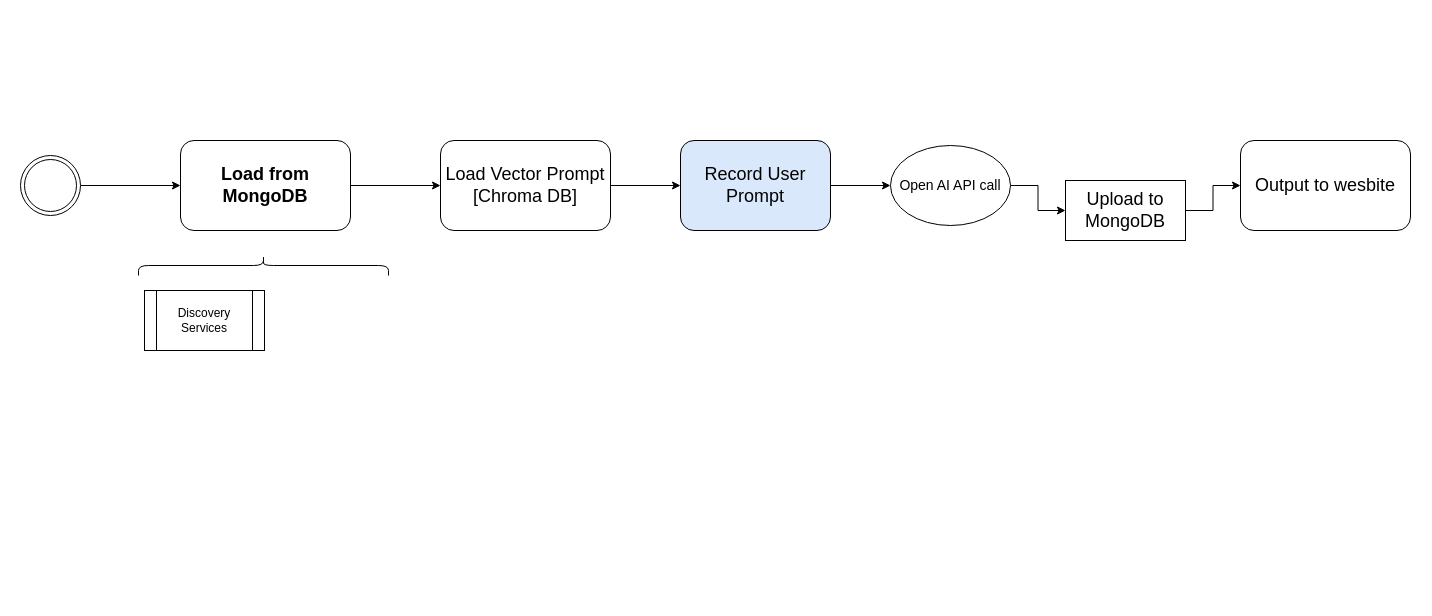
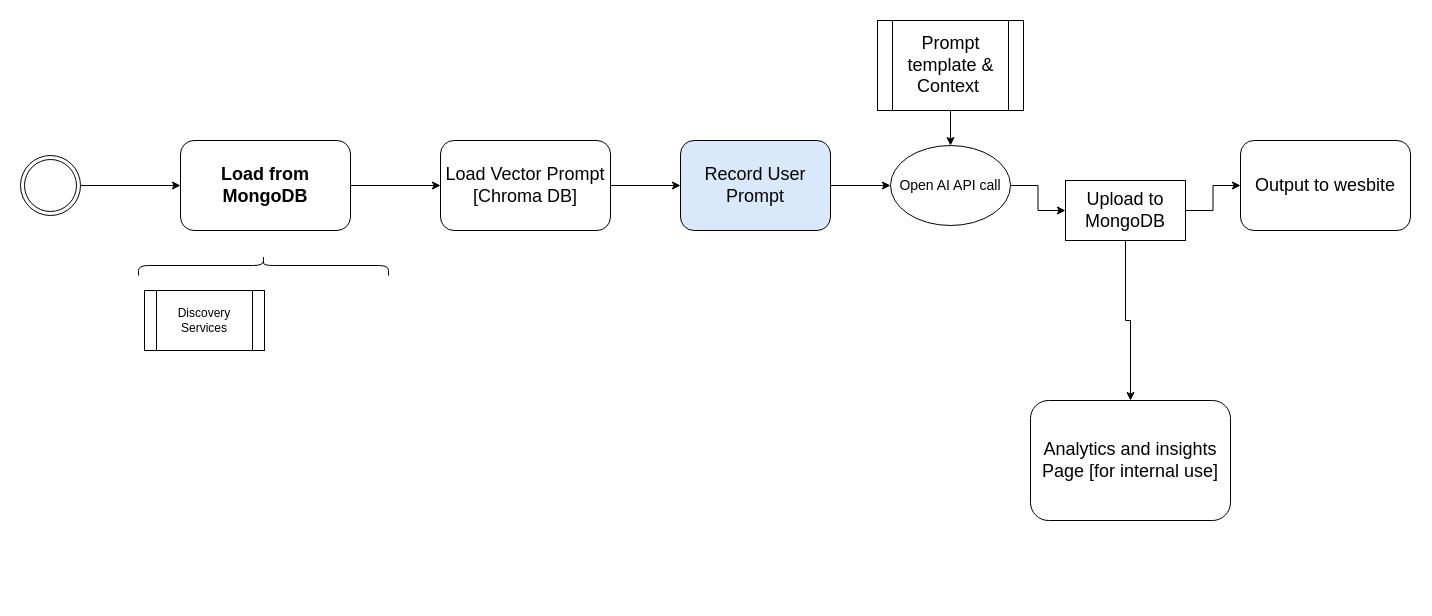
node "Prompt template & Context": added
edge "Prompt template & Context" -> "Open AI API call": added
edge "Upload to MongoDB" -> "Analytics and insights Page [for internal use]": added
node "Analytics and insights Page [for internal use]": added
